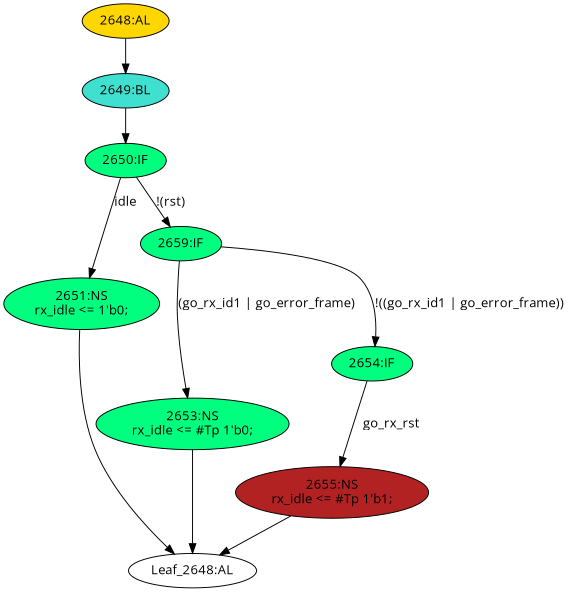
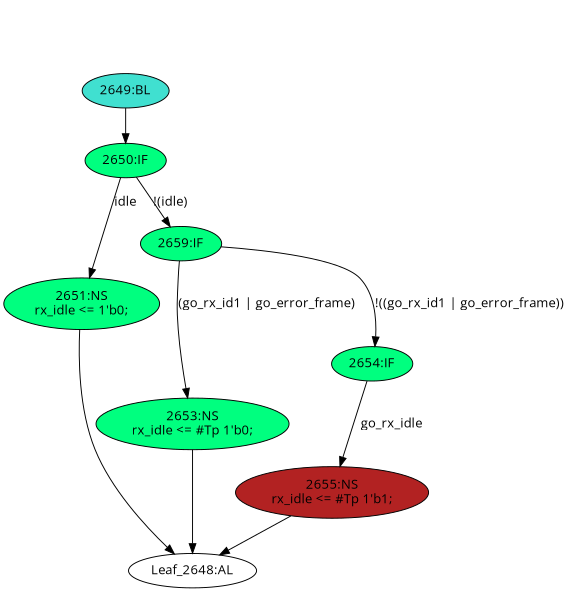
node "2648:AL": removed
edge "2650:IF" -> "2659:IF": label "!(rst)" -> "!(idle)"
edge "2654:IF" -> "2655:NS rx_idle <= #Tp 1'b1;": label "go_rx_rst" -> "go_rx_idle"
